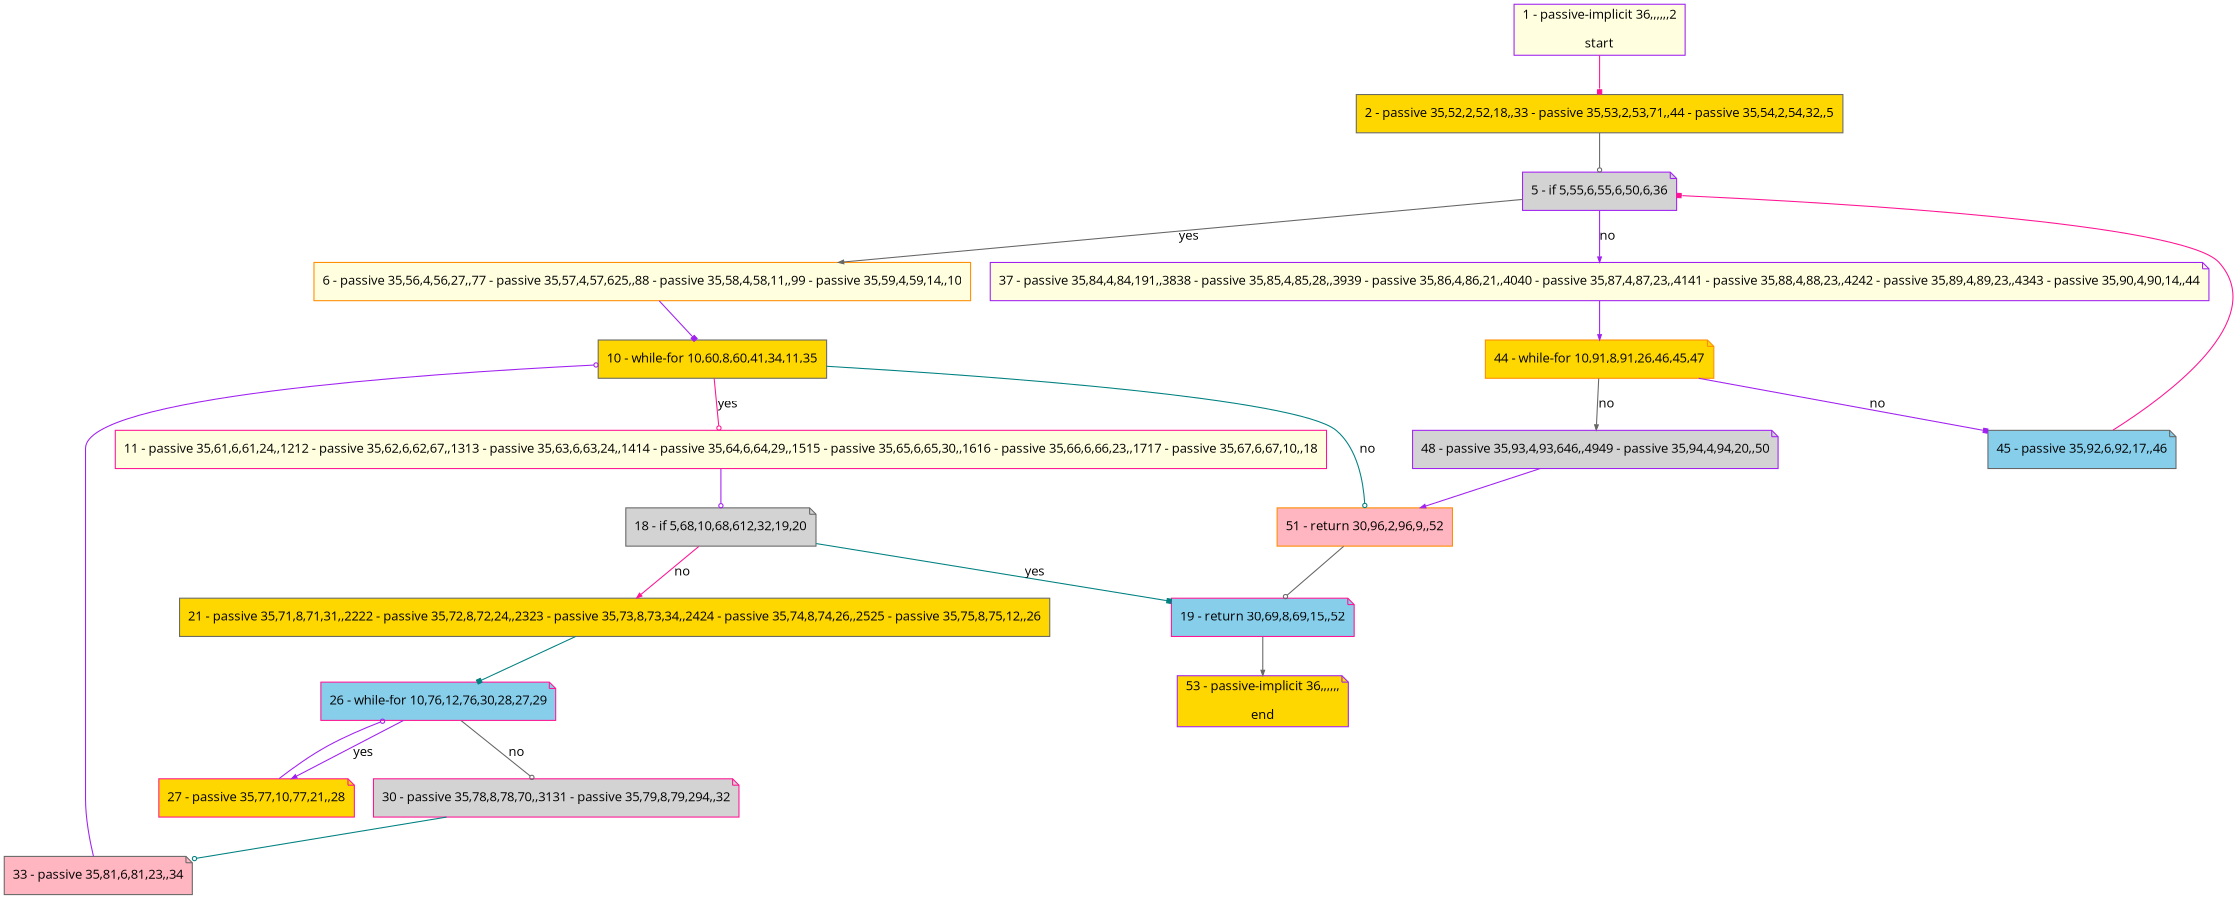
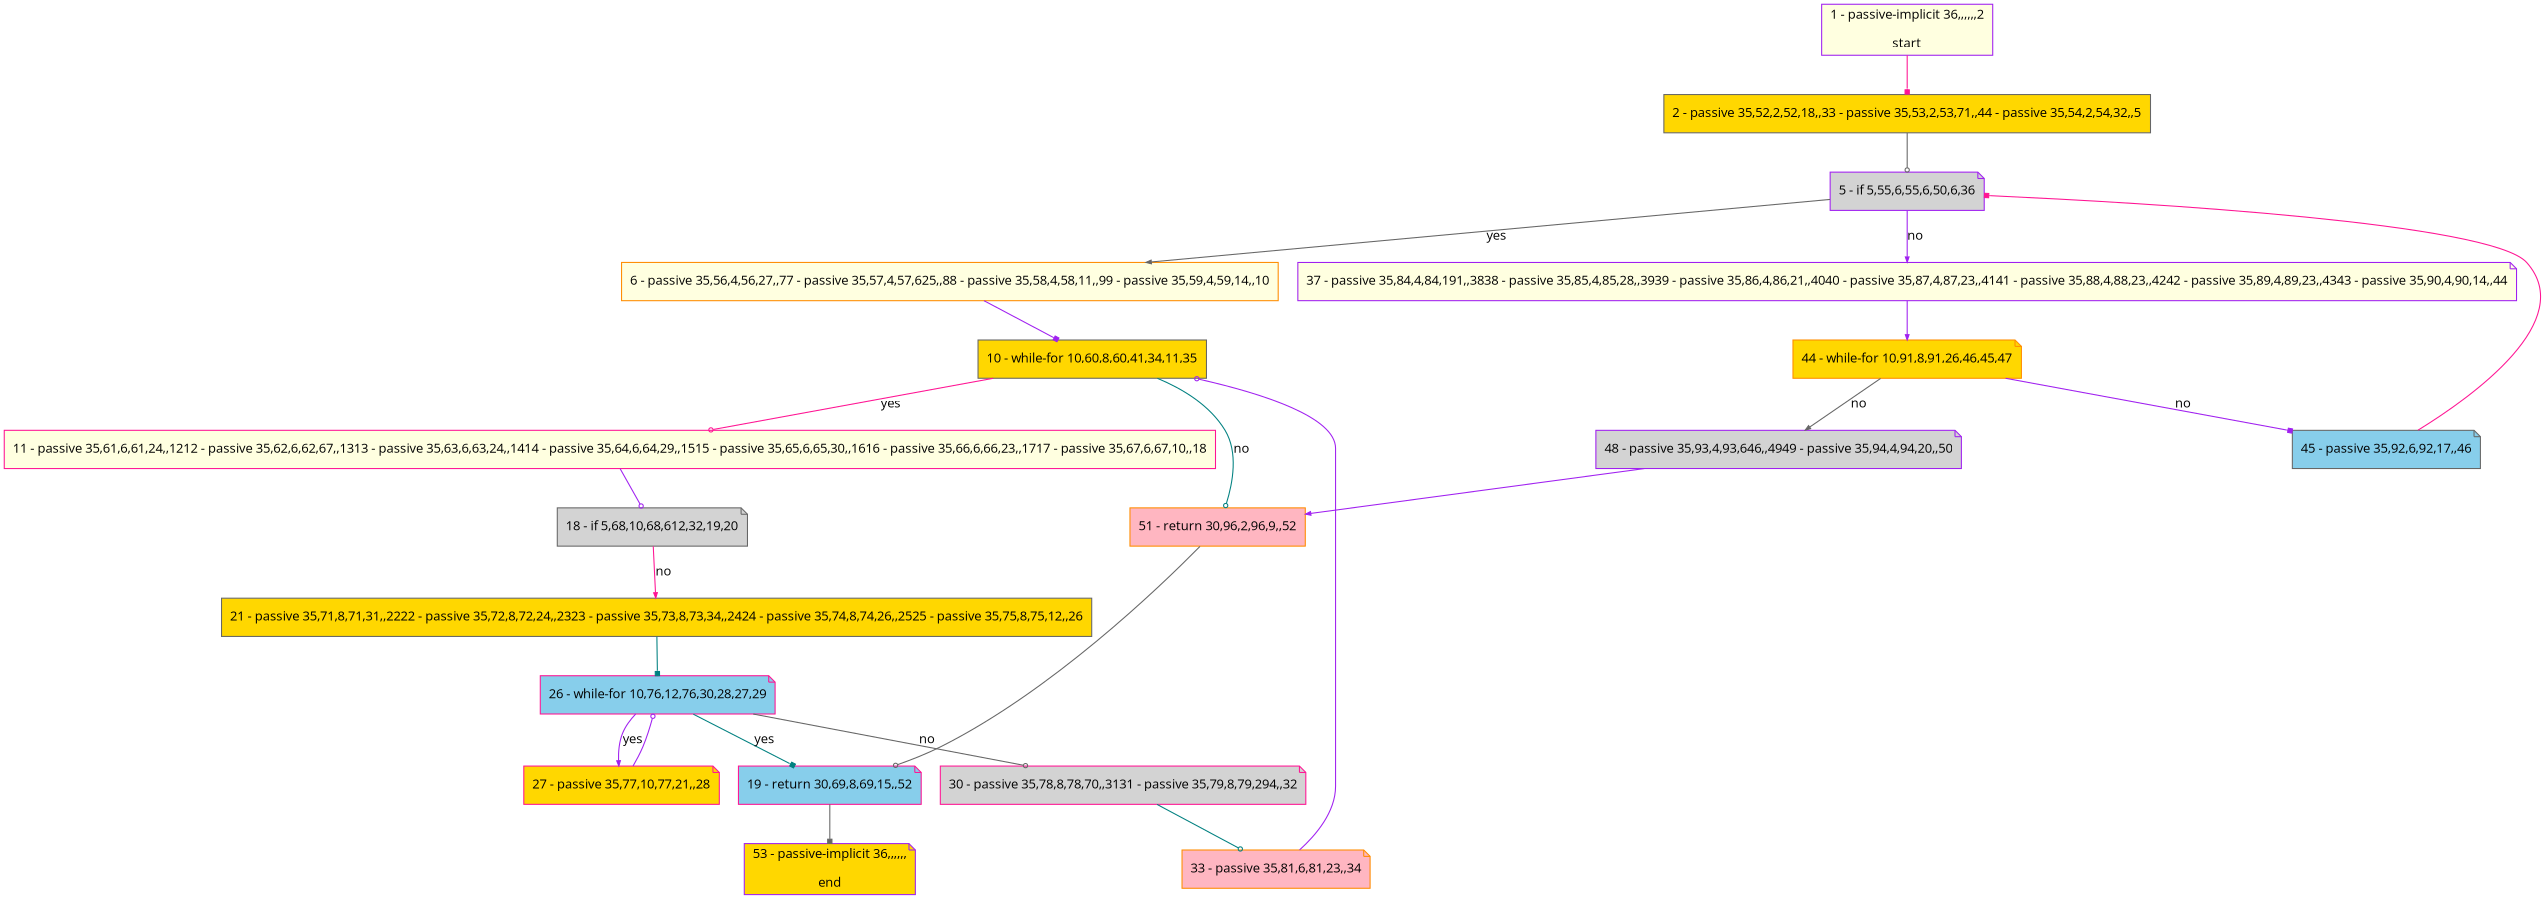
edge "18 - if 5,68,10,68,612,32,19,20" -> "19 - return 30,69,8,69,15,,52": now "26 - while-for 10,76,12,76,30,28,27,29" -> "19 - return 30,69,8,69,15,,52"
edge "19 - return 30,69,8,69,15,,52" -> "53 - passive-implicit 36,,,,,, end": arrowhead normal -> box
node "33 - passive 35,81,6,81,23,,34": color gray40 -> darkorange
